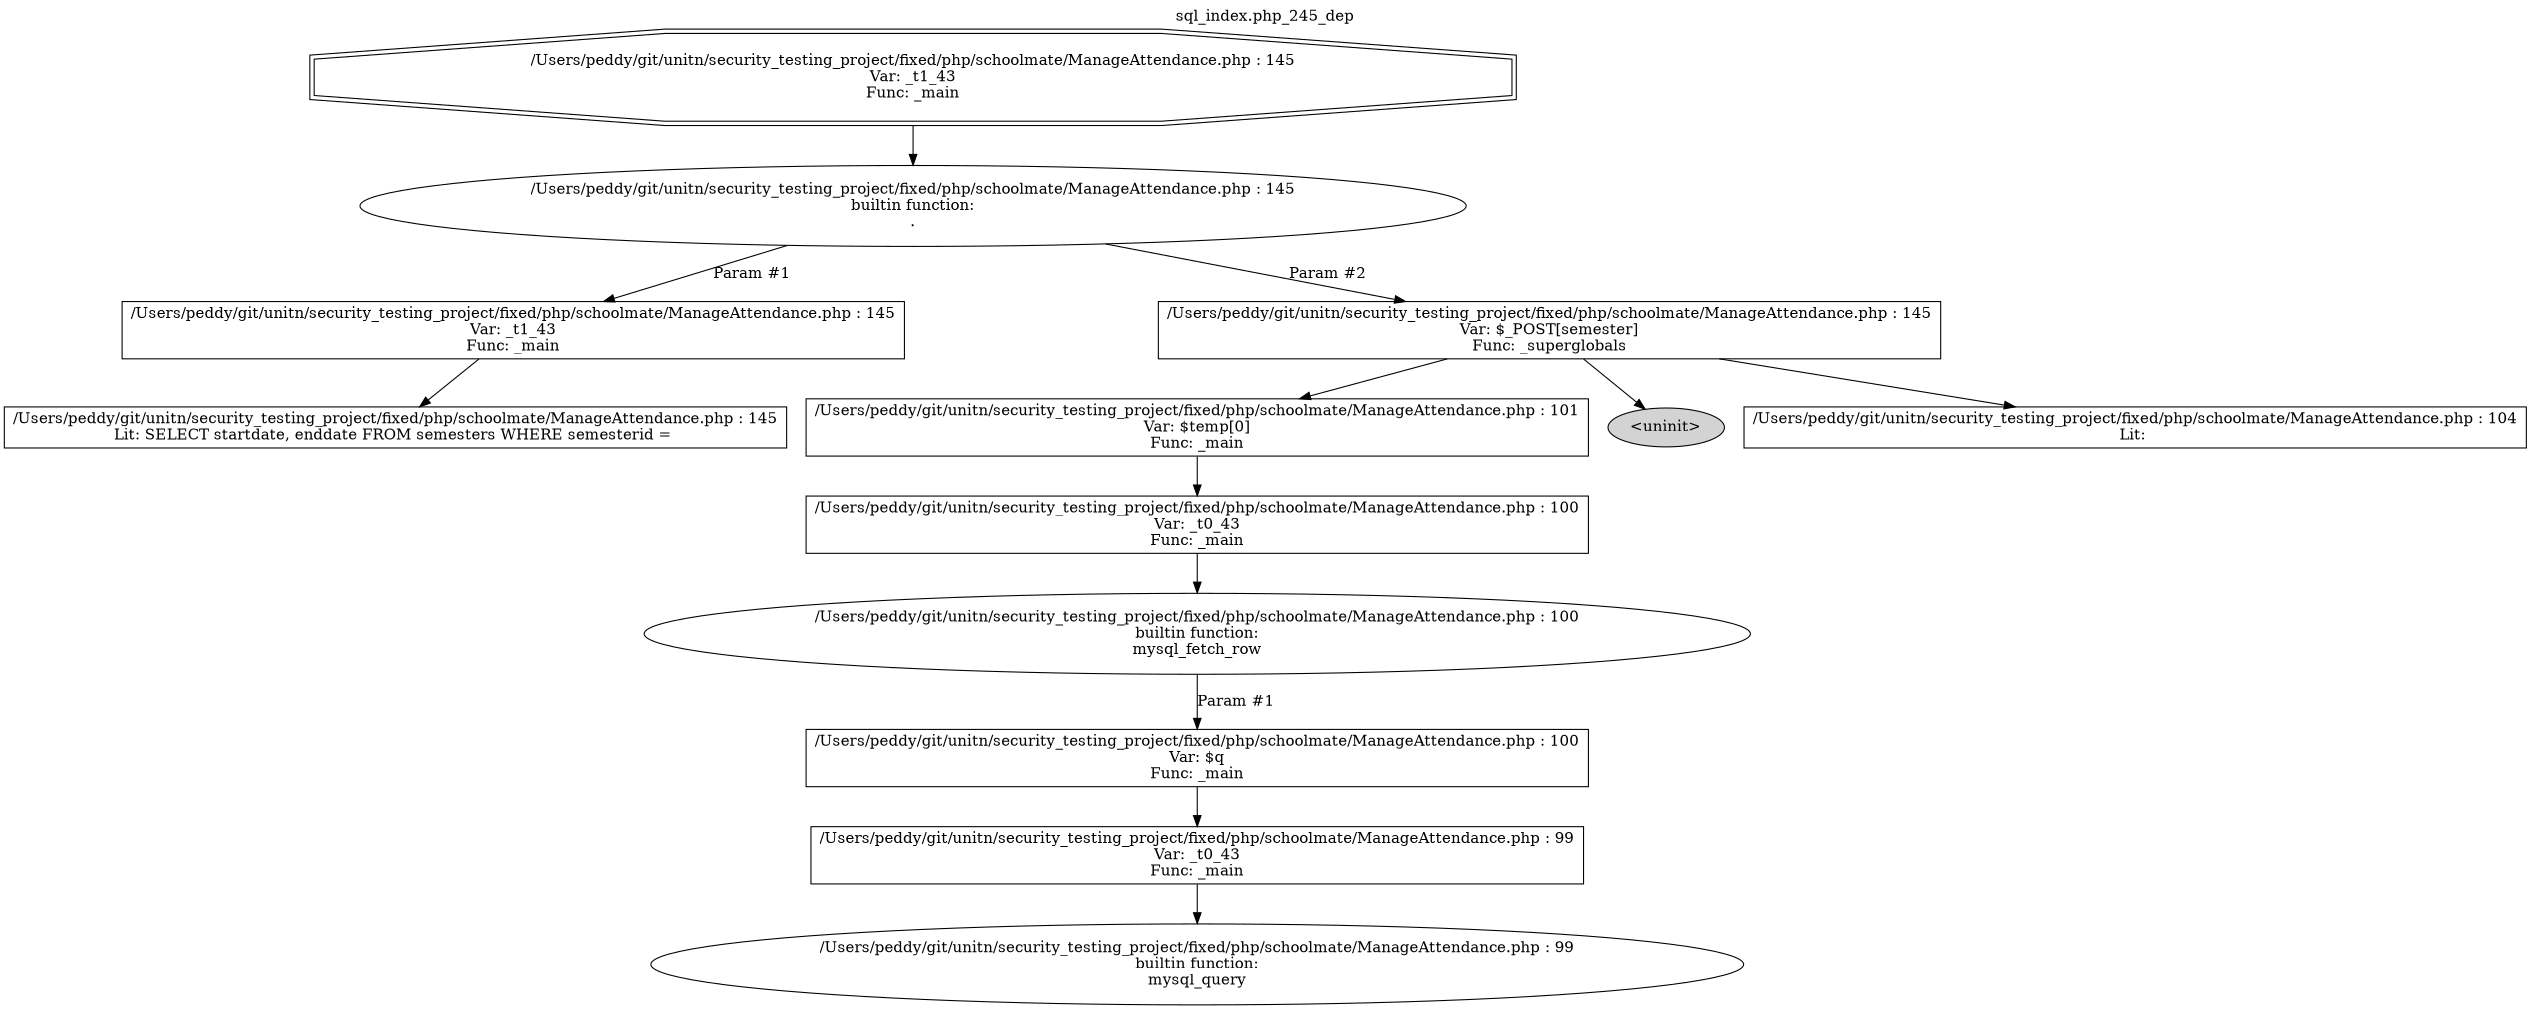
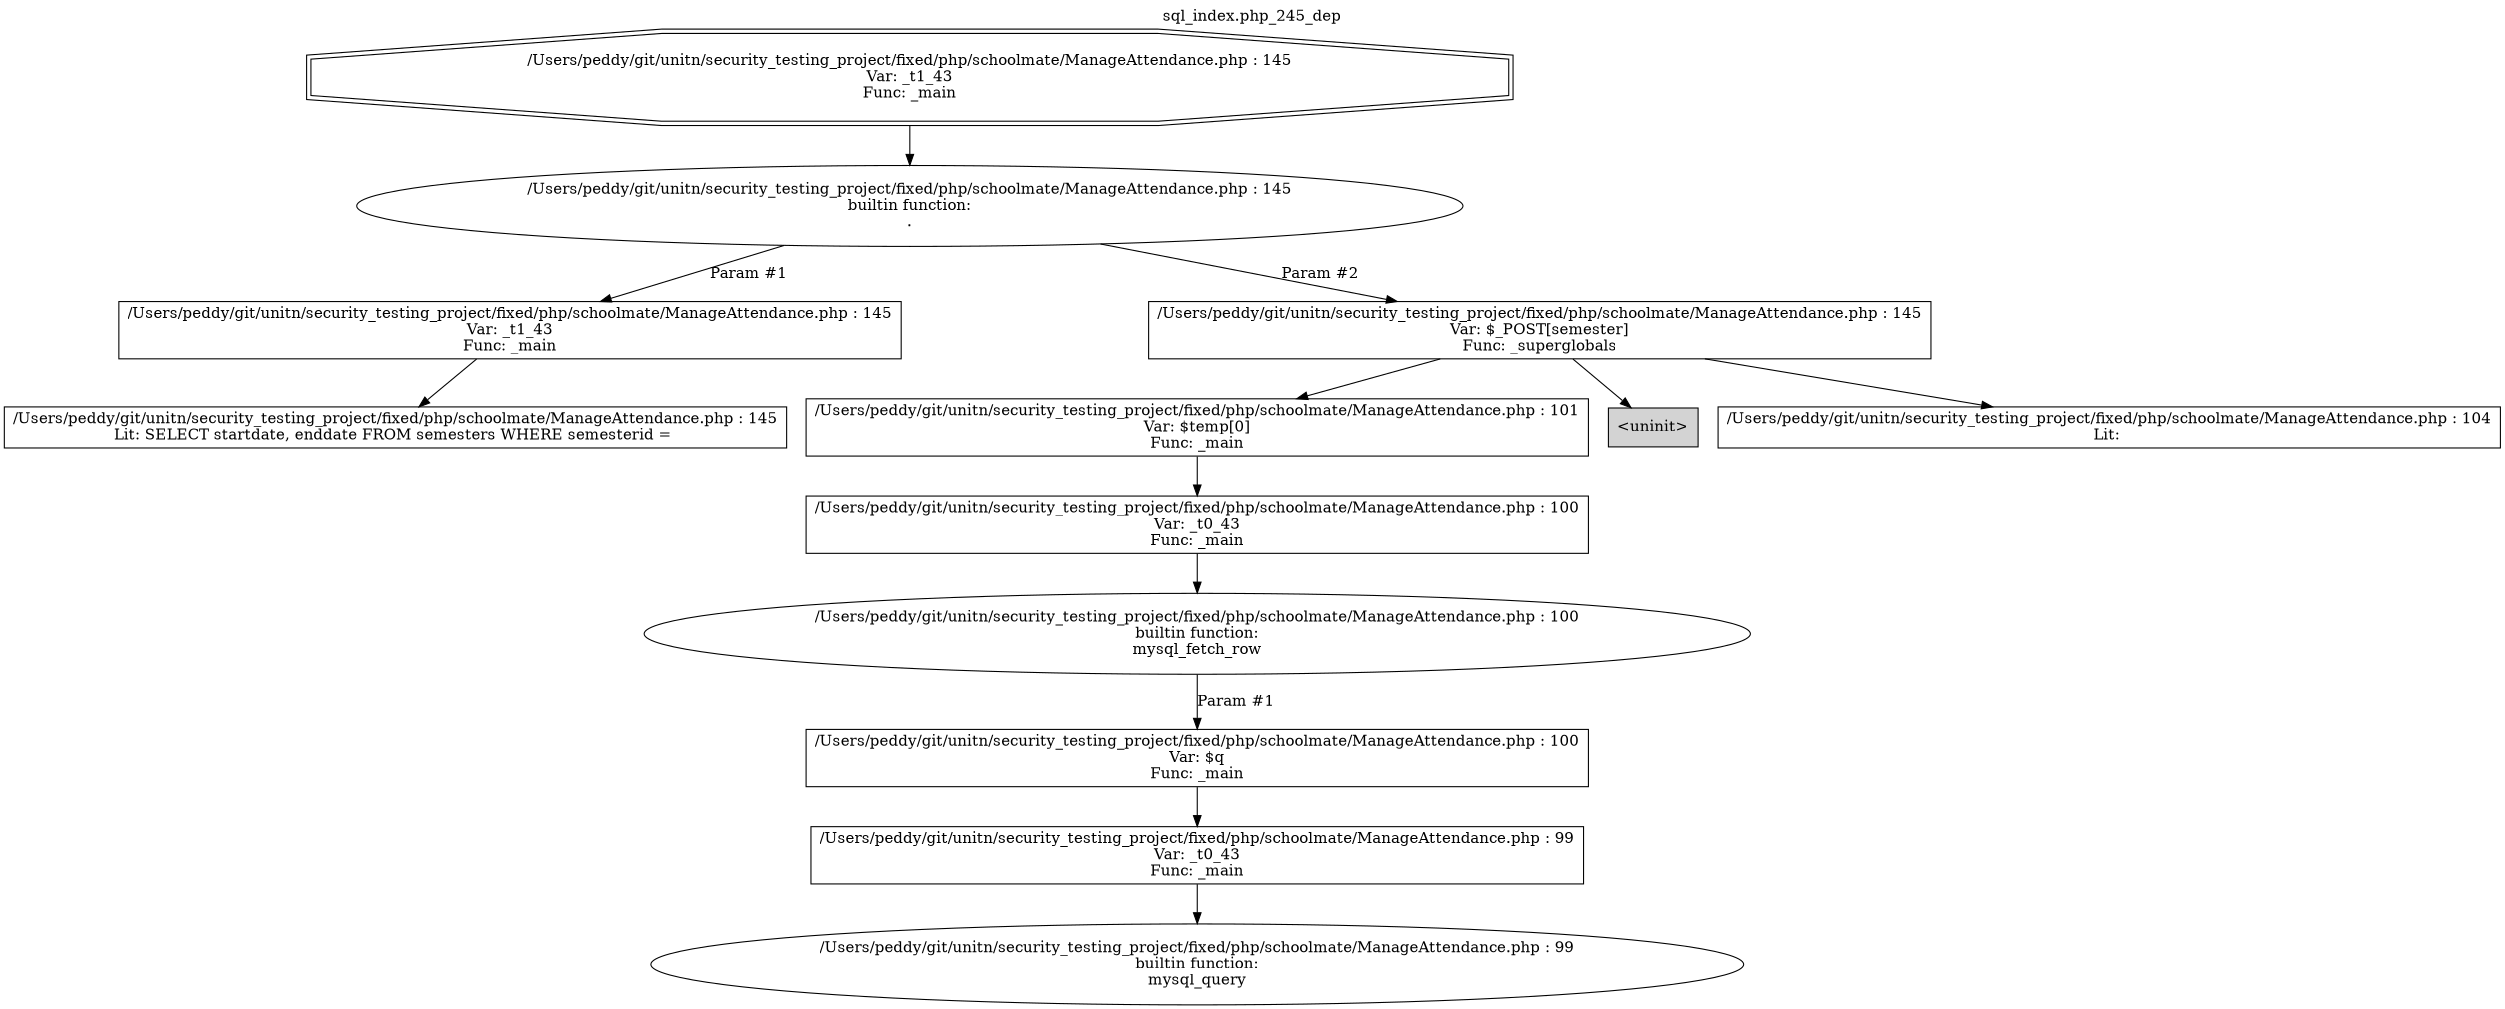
node "<uninit>": shape ellipse -> box
